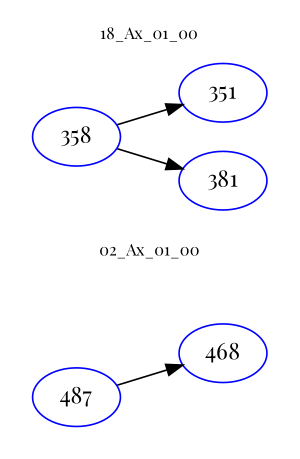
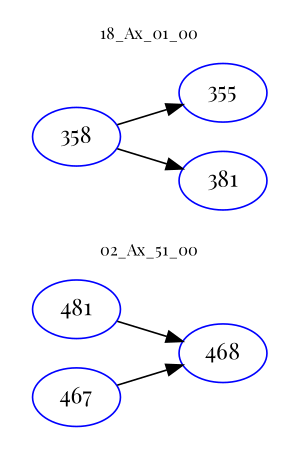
node "351": label "351" -> "355"
cluster "02_Ax_01_00": label "02_Ax_01_00" -> "02_Ax_51_00"
node "481": added
node "487": label "487" -> "467"
